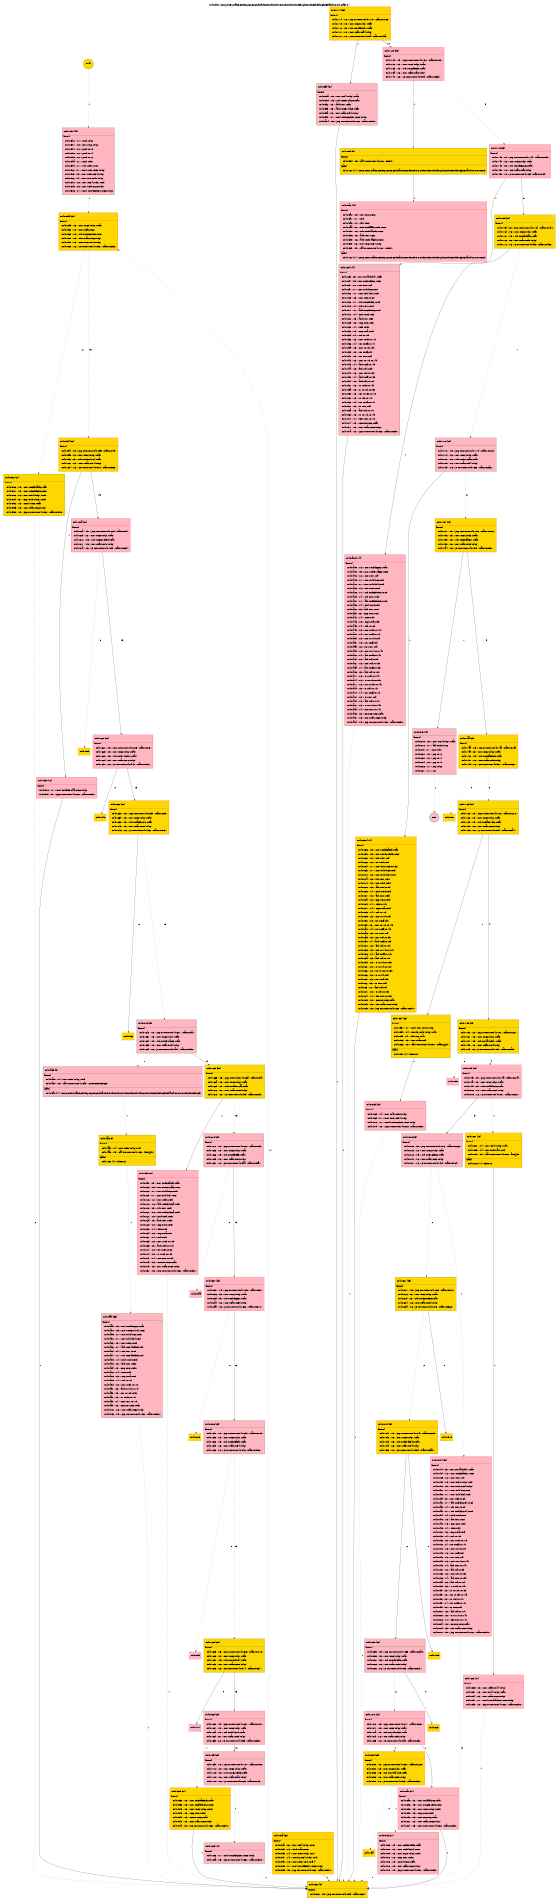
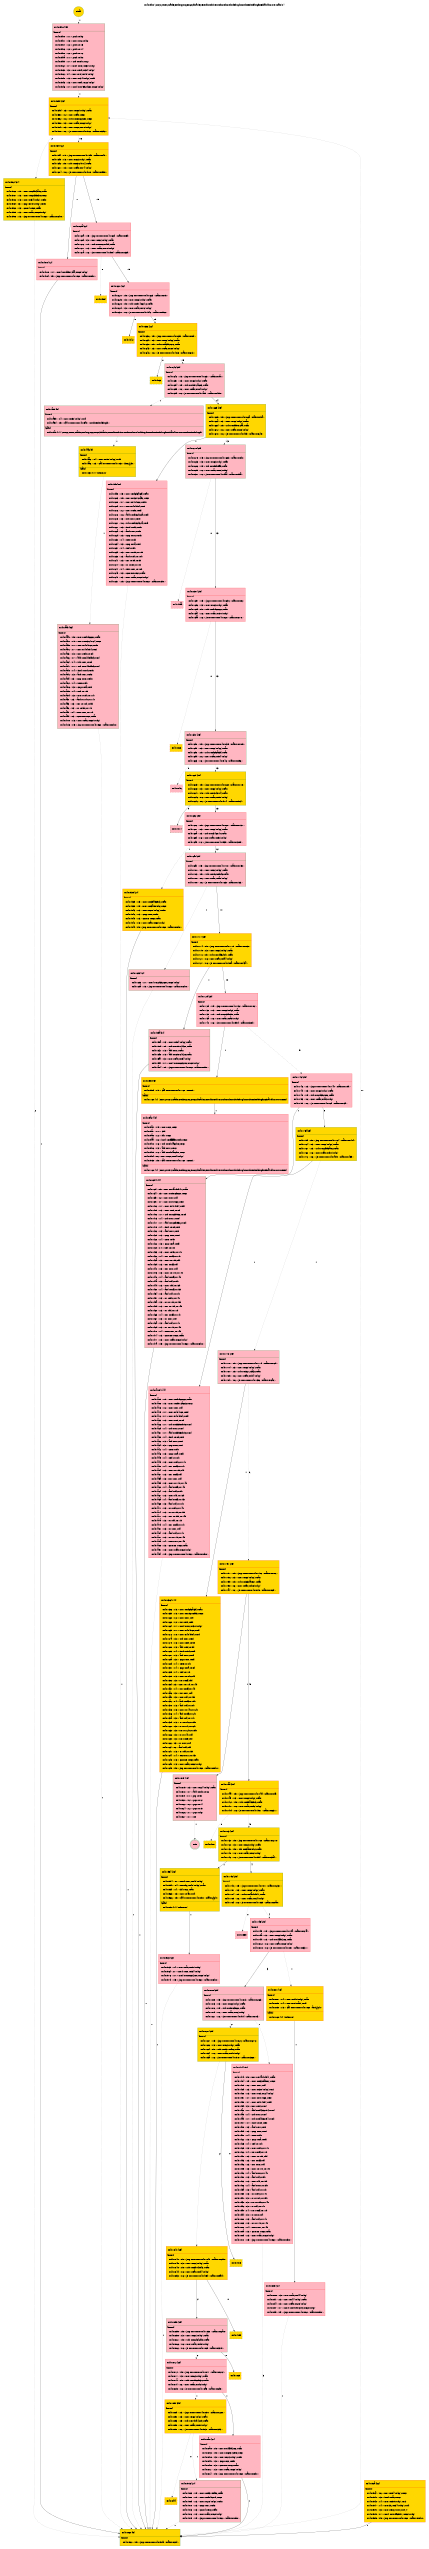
node "0x40199d [5]": color darkgreen -> red
edge "0x4016fb [25]" -> "0x401714 [25]": added, label "11"
